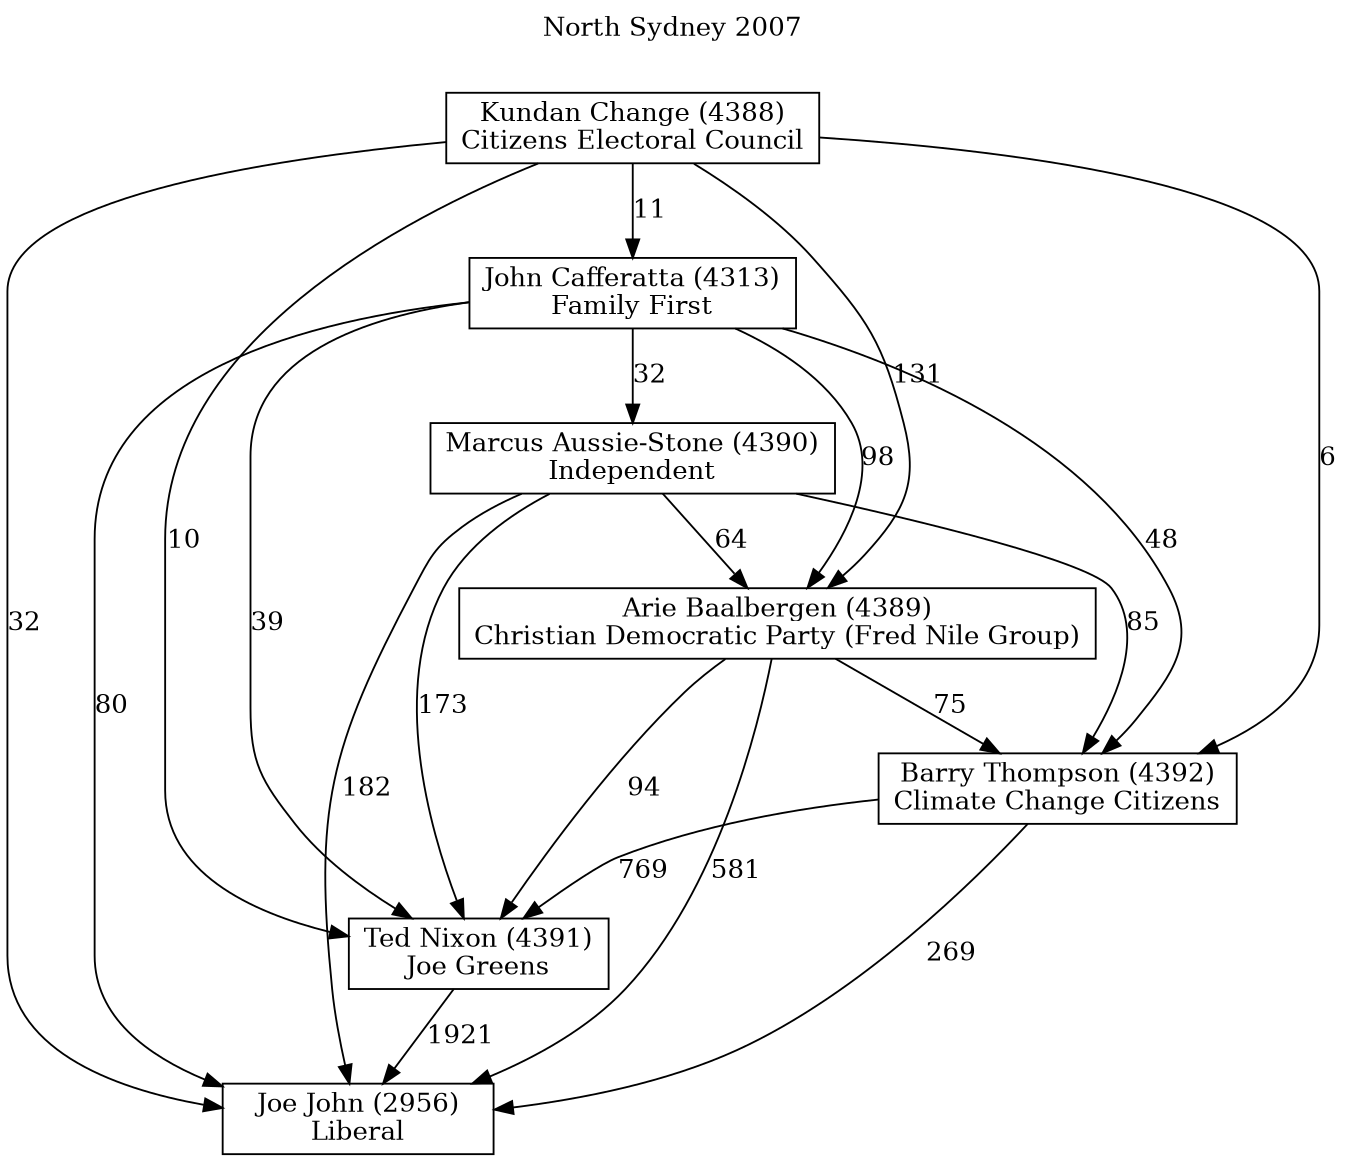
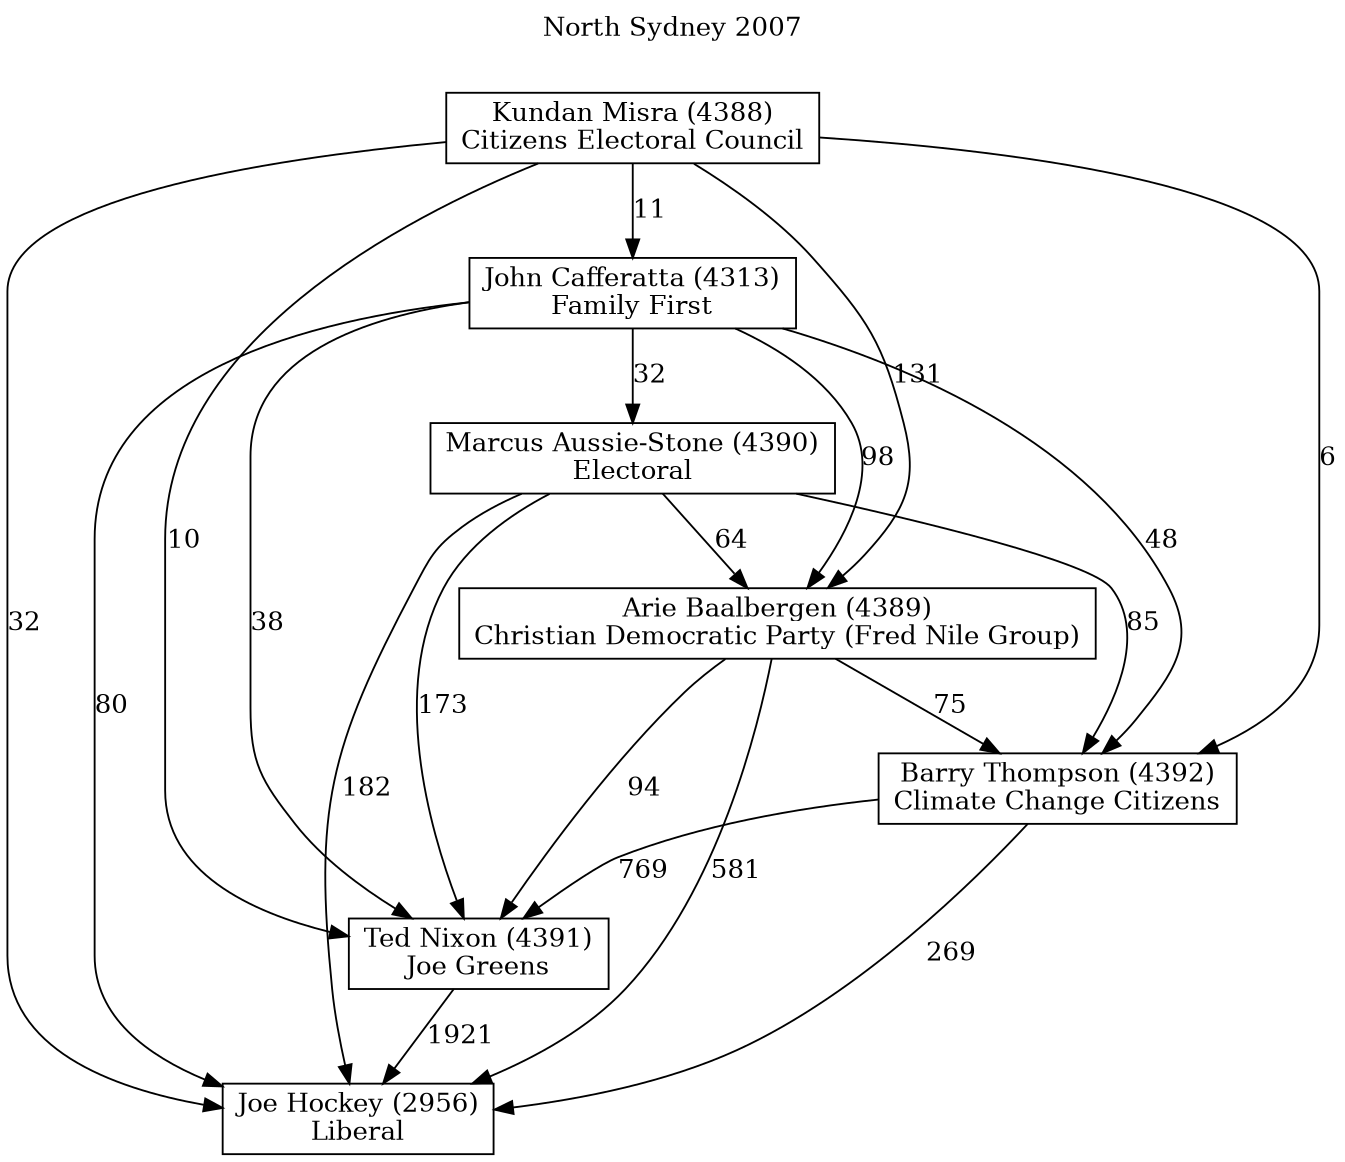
node "Kundan Change (4388) Citizens Electoral Council": label "Kundan Change (4388) Citizens Electoral Council" -> "Kundan Misra (4388) Citizens Electoral Council"
node "Marcus Aussie-Stone (4390) Independent": label "Marcus Aussie-Stone (4390) Independent" -> "Marcus Aussie-Stone (4390) Electoral"
edge "John Cafferatta (4313) Family First" -> "Ted Nixon (4391) Joe Greens": label "39" -> "38"
node "Joe John (2956) Liberal": label "Joe John (2956) Liberal" -> "Joe Hockey (2956) Liberal"
